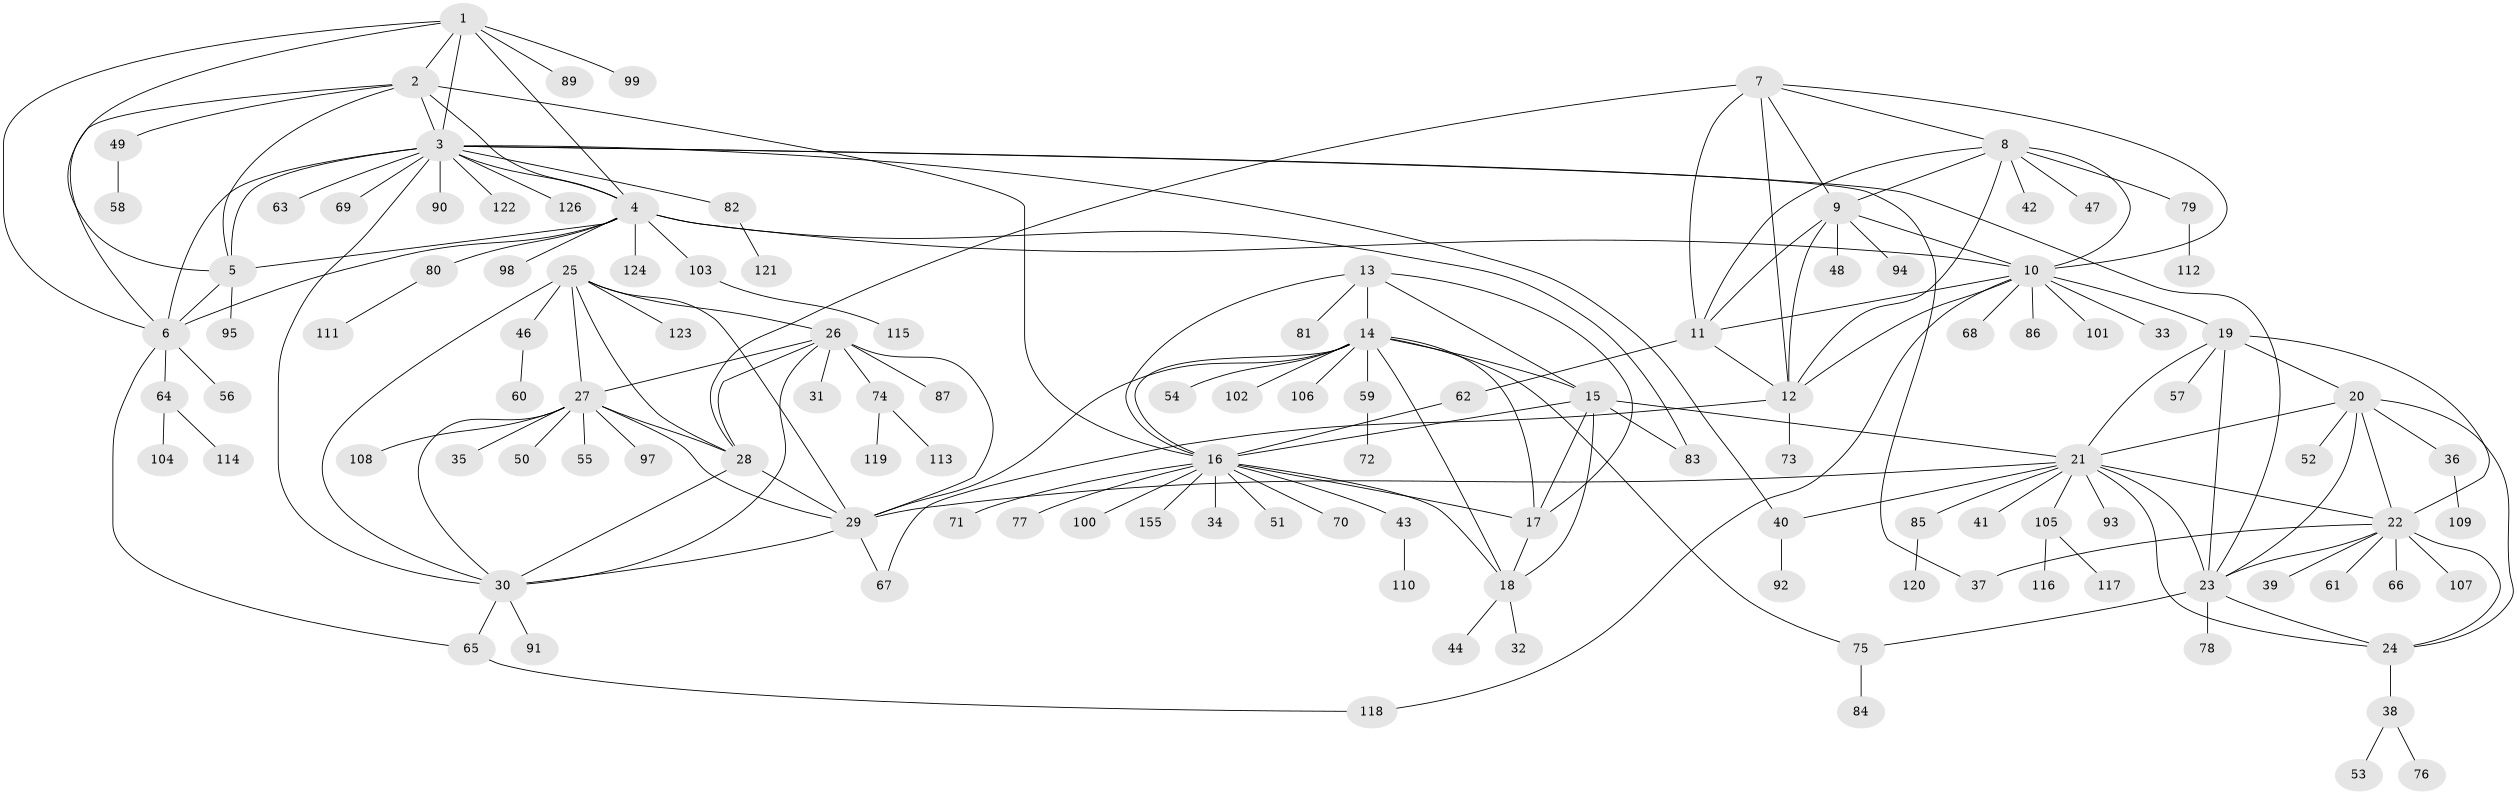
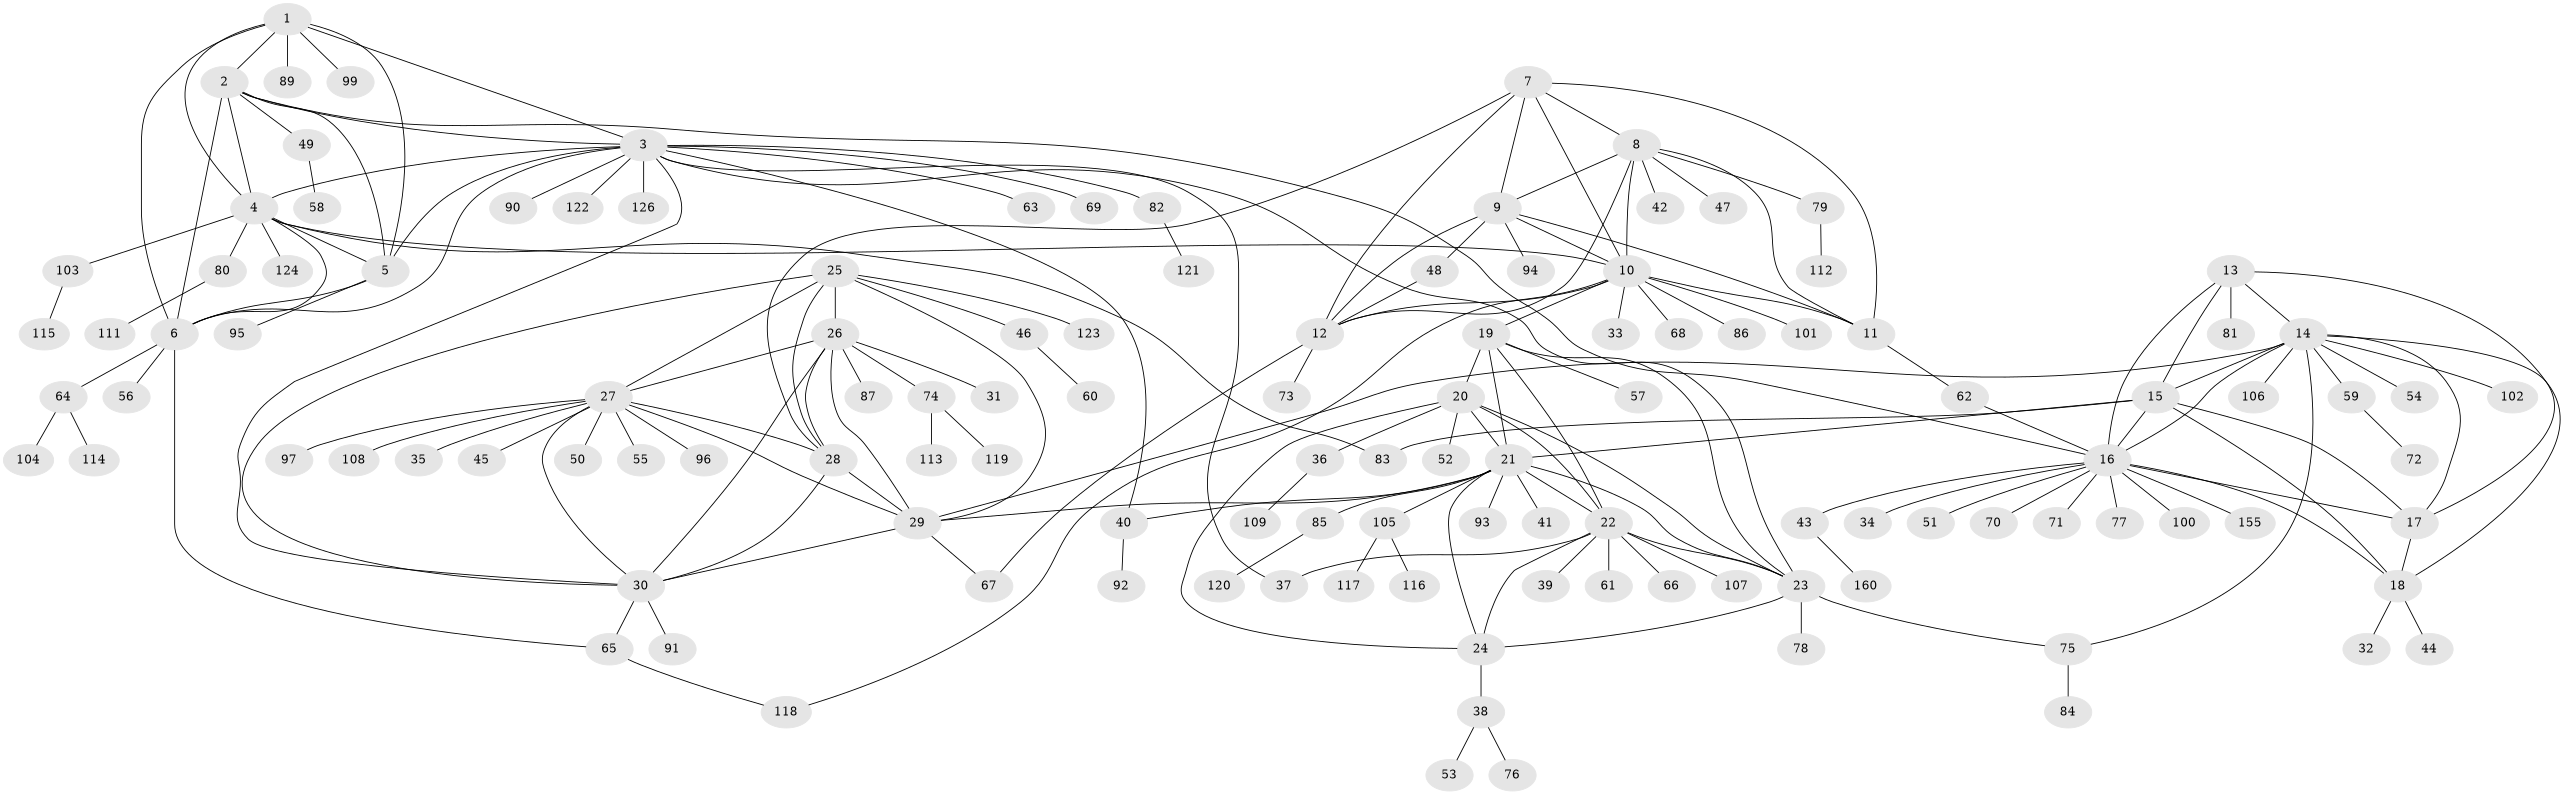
node "98": removed
edge "11" -- "12": now "48" -- "12"
node "45": added
node "96": added
node "110": label "110" -> "160"
